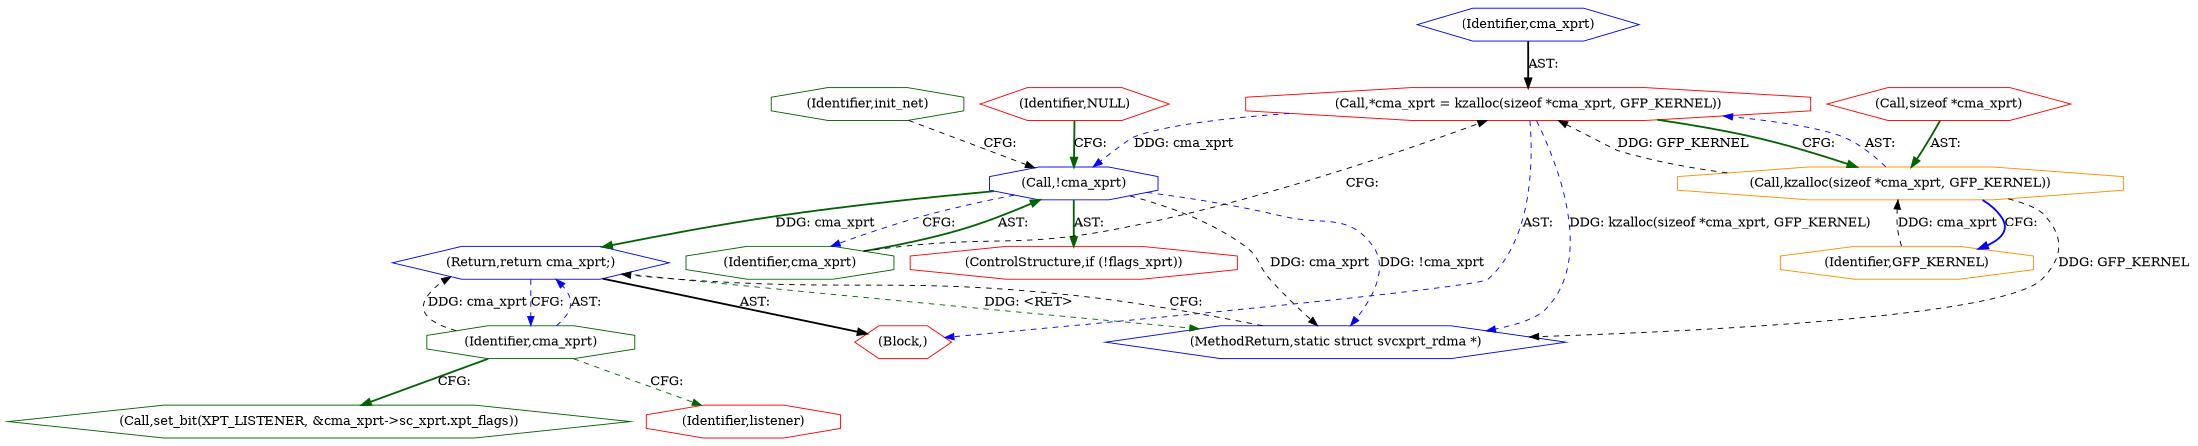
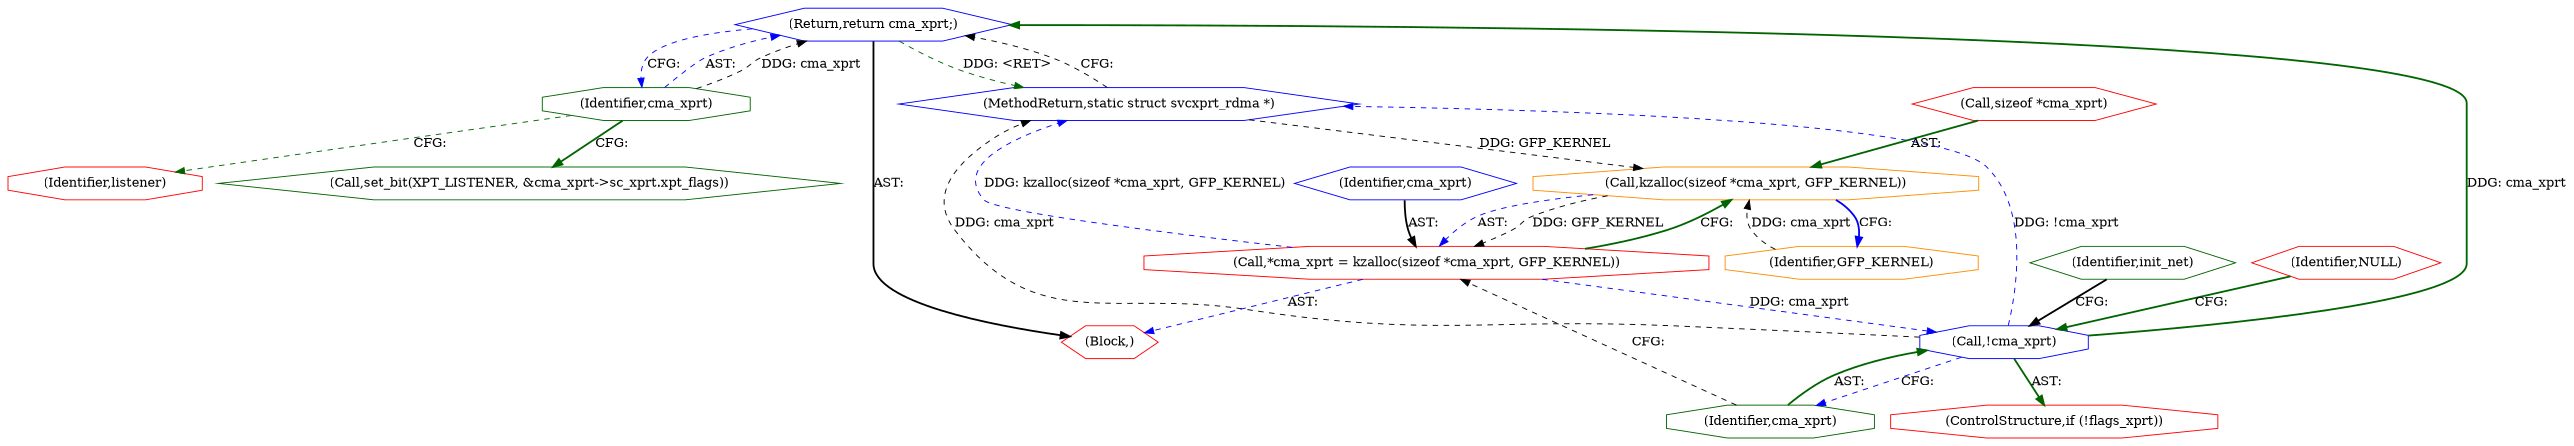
node "(Identifier,init_net)": shape octagon -> hexagon
edge "(Identifier,init_net)" -> "(Call,!cma_xprt)": style dashed -> bold
edge "(Call,kzalloc(sizeof *cma_xprt, GFP_KERNEL))" -> "(MethodReturn,static struct svcxprt_rdma *)": reversed
